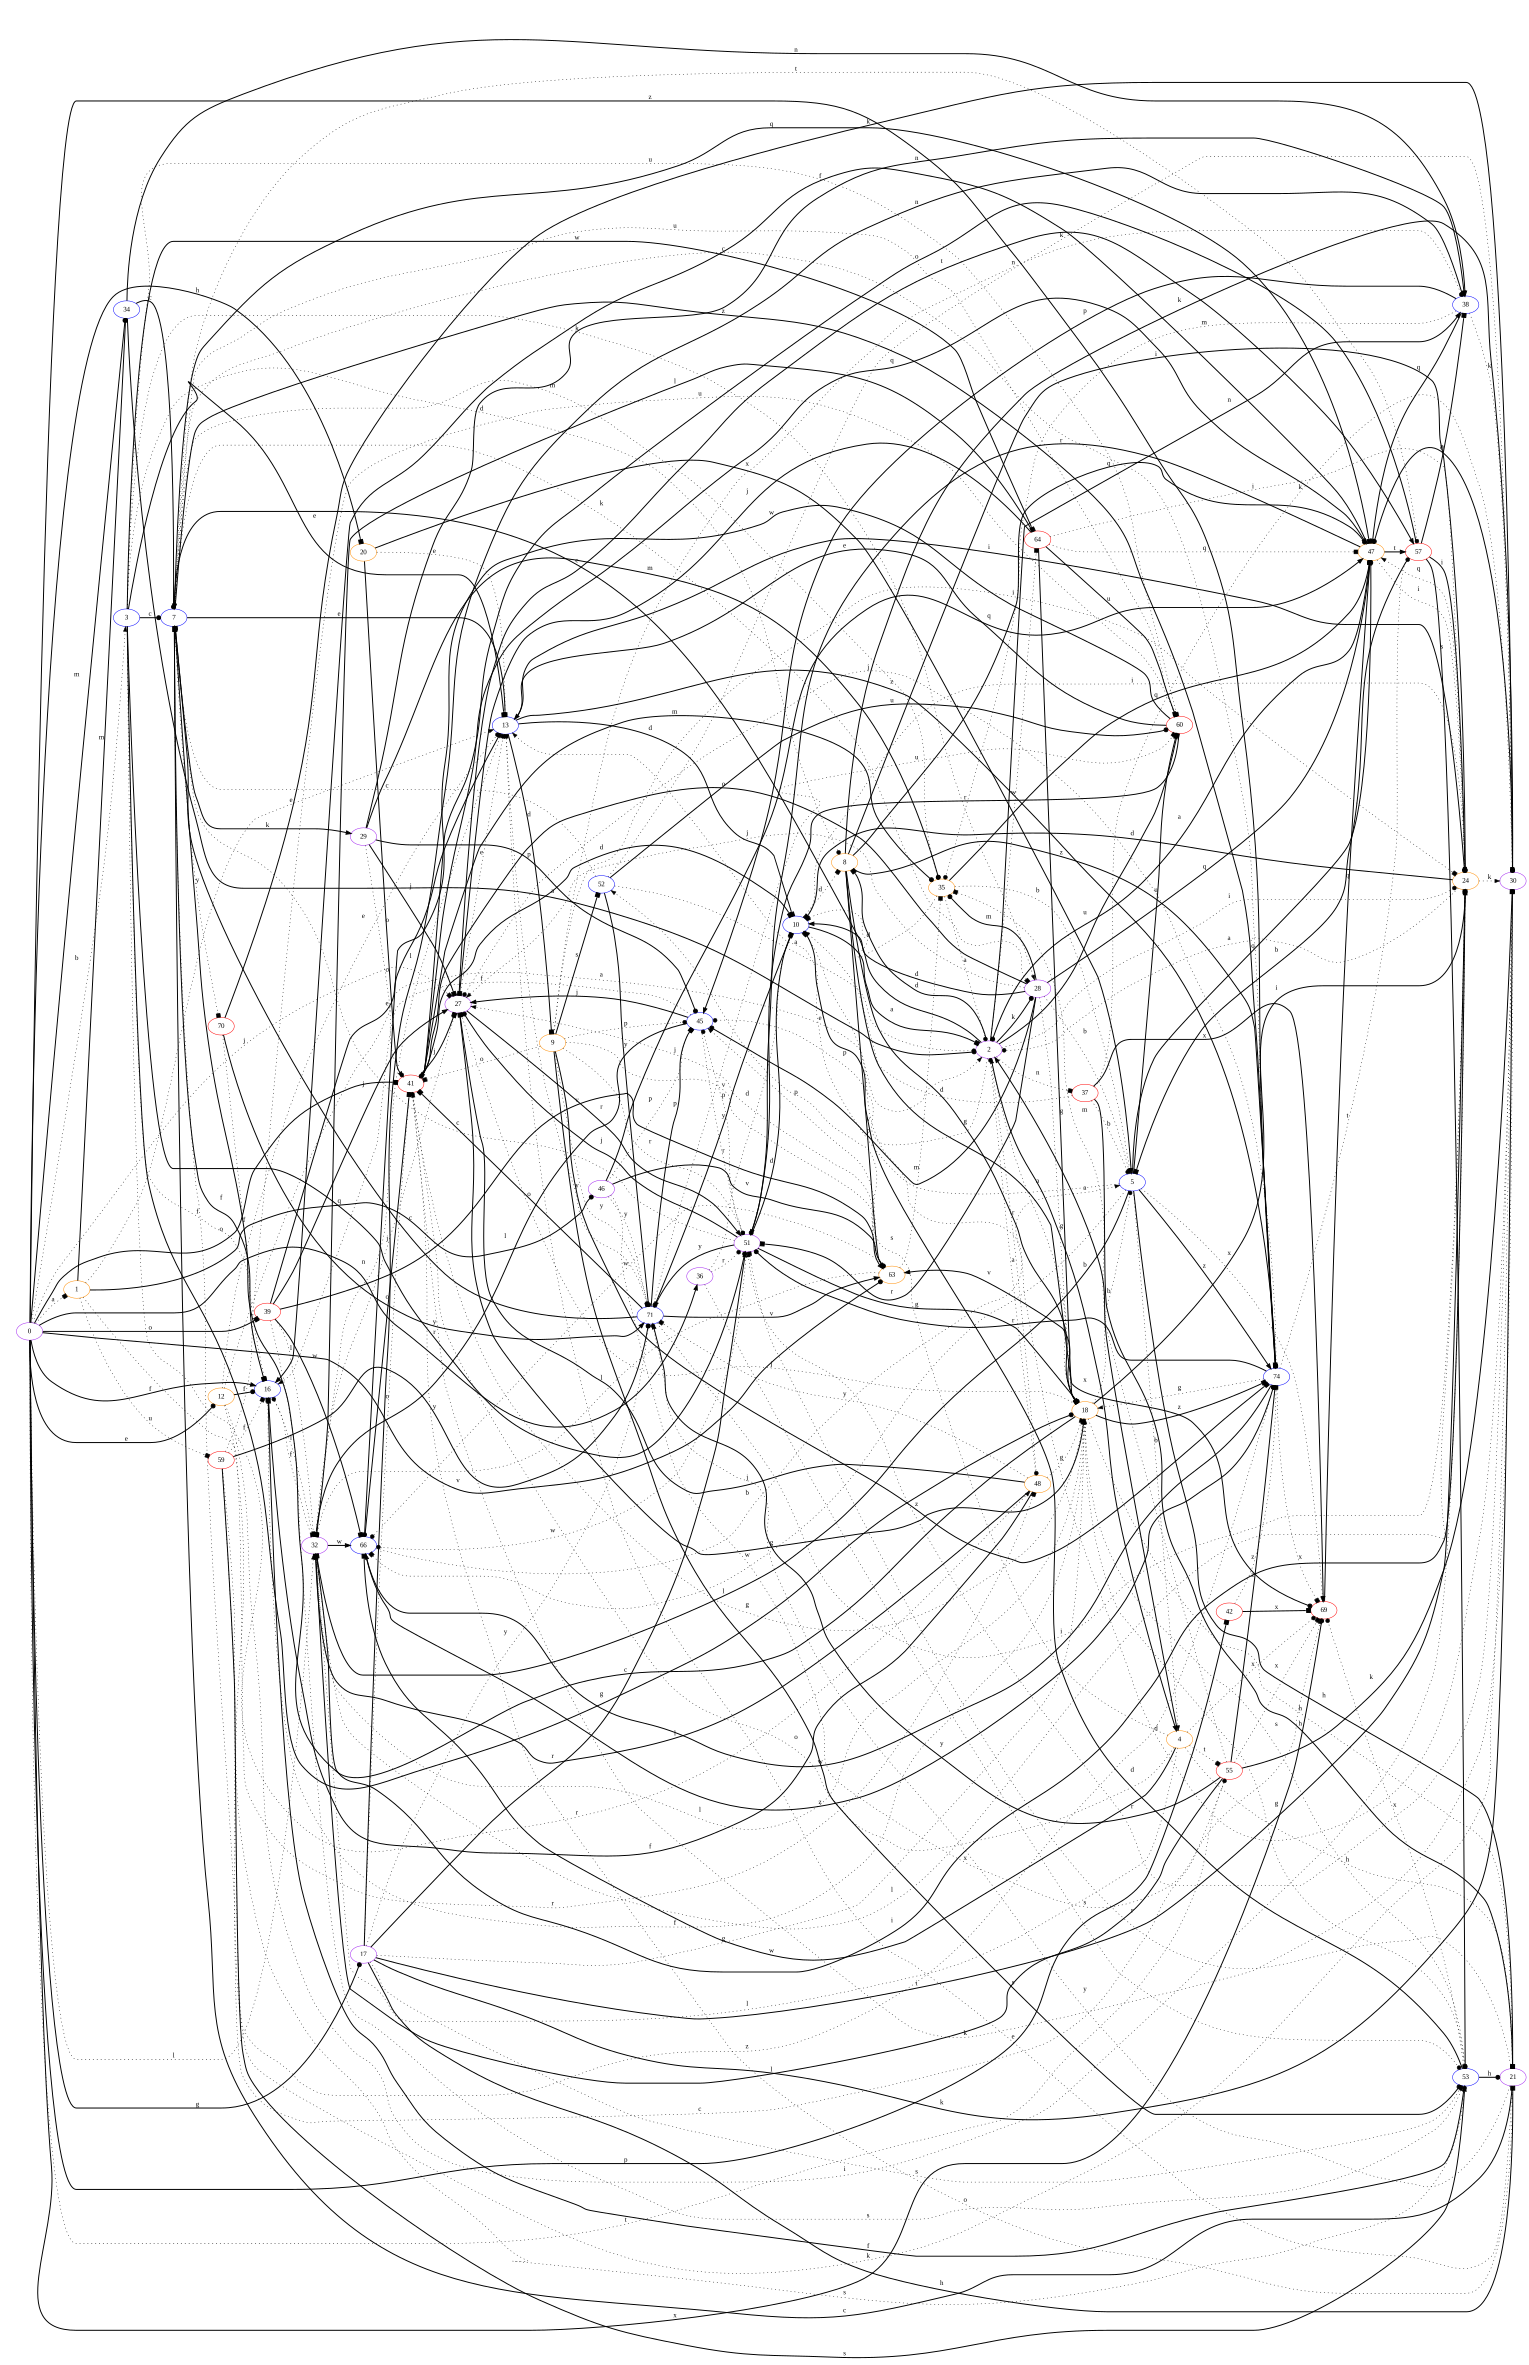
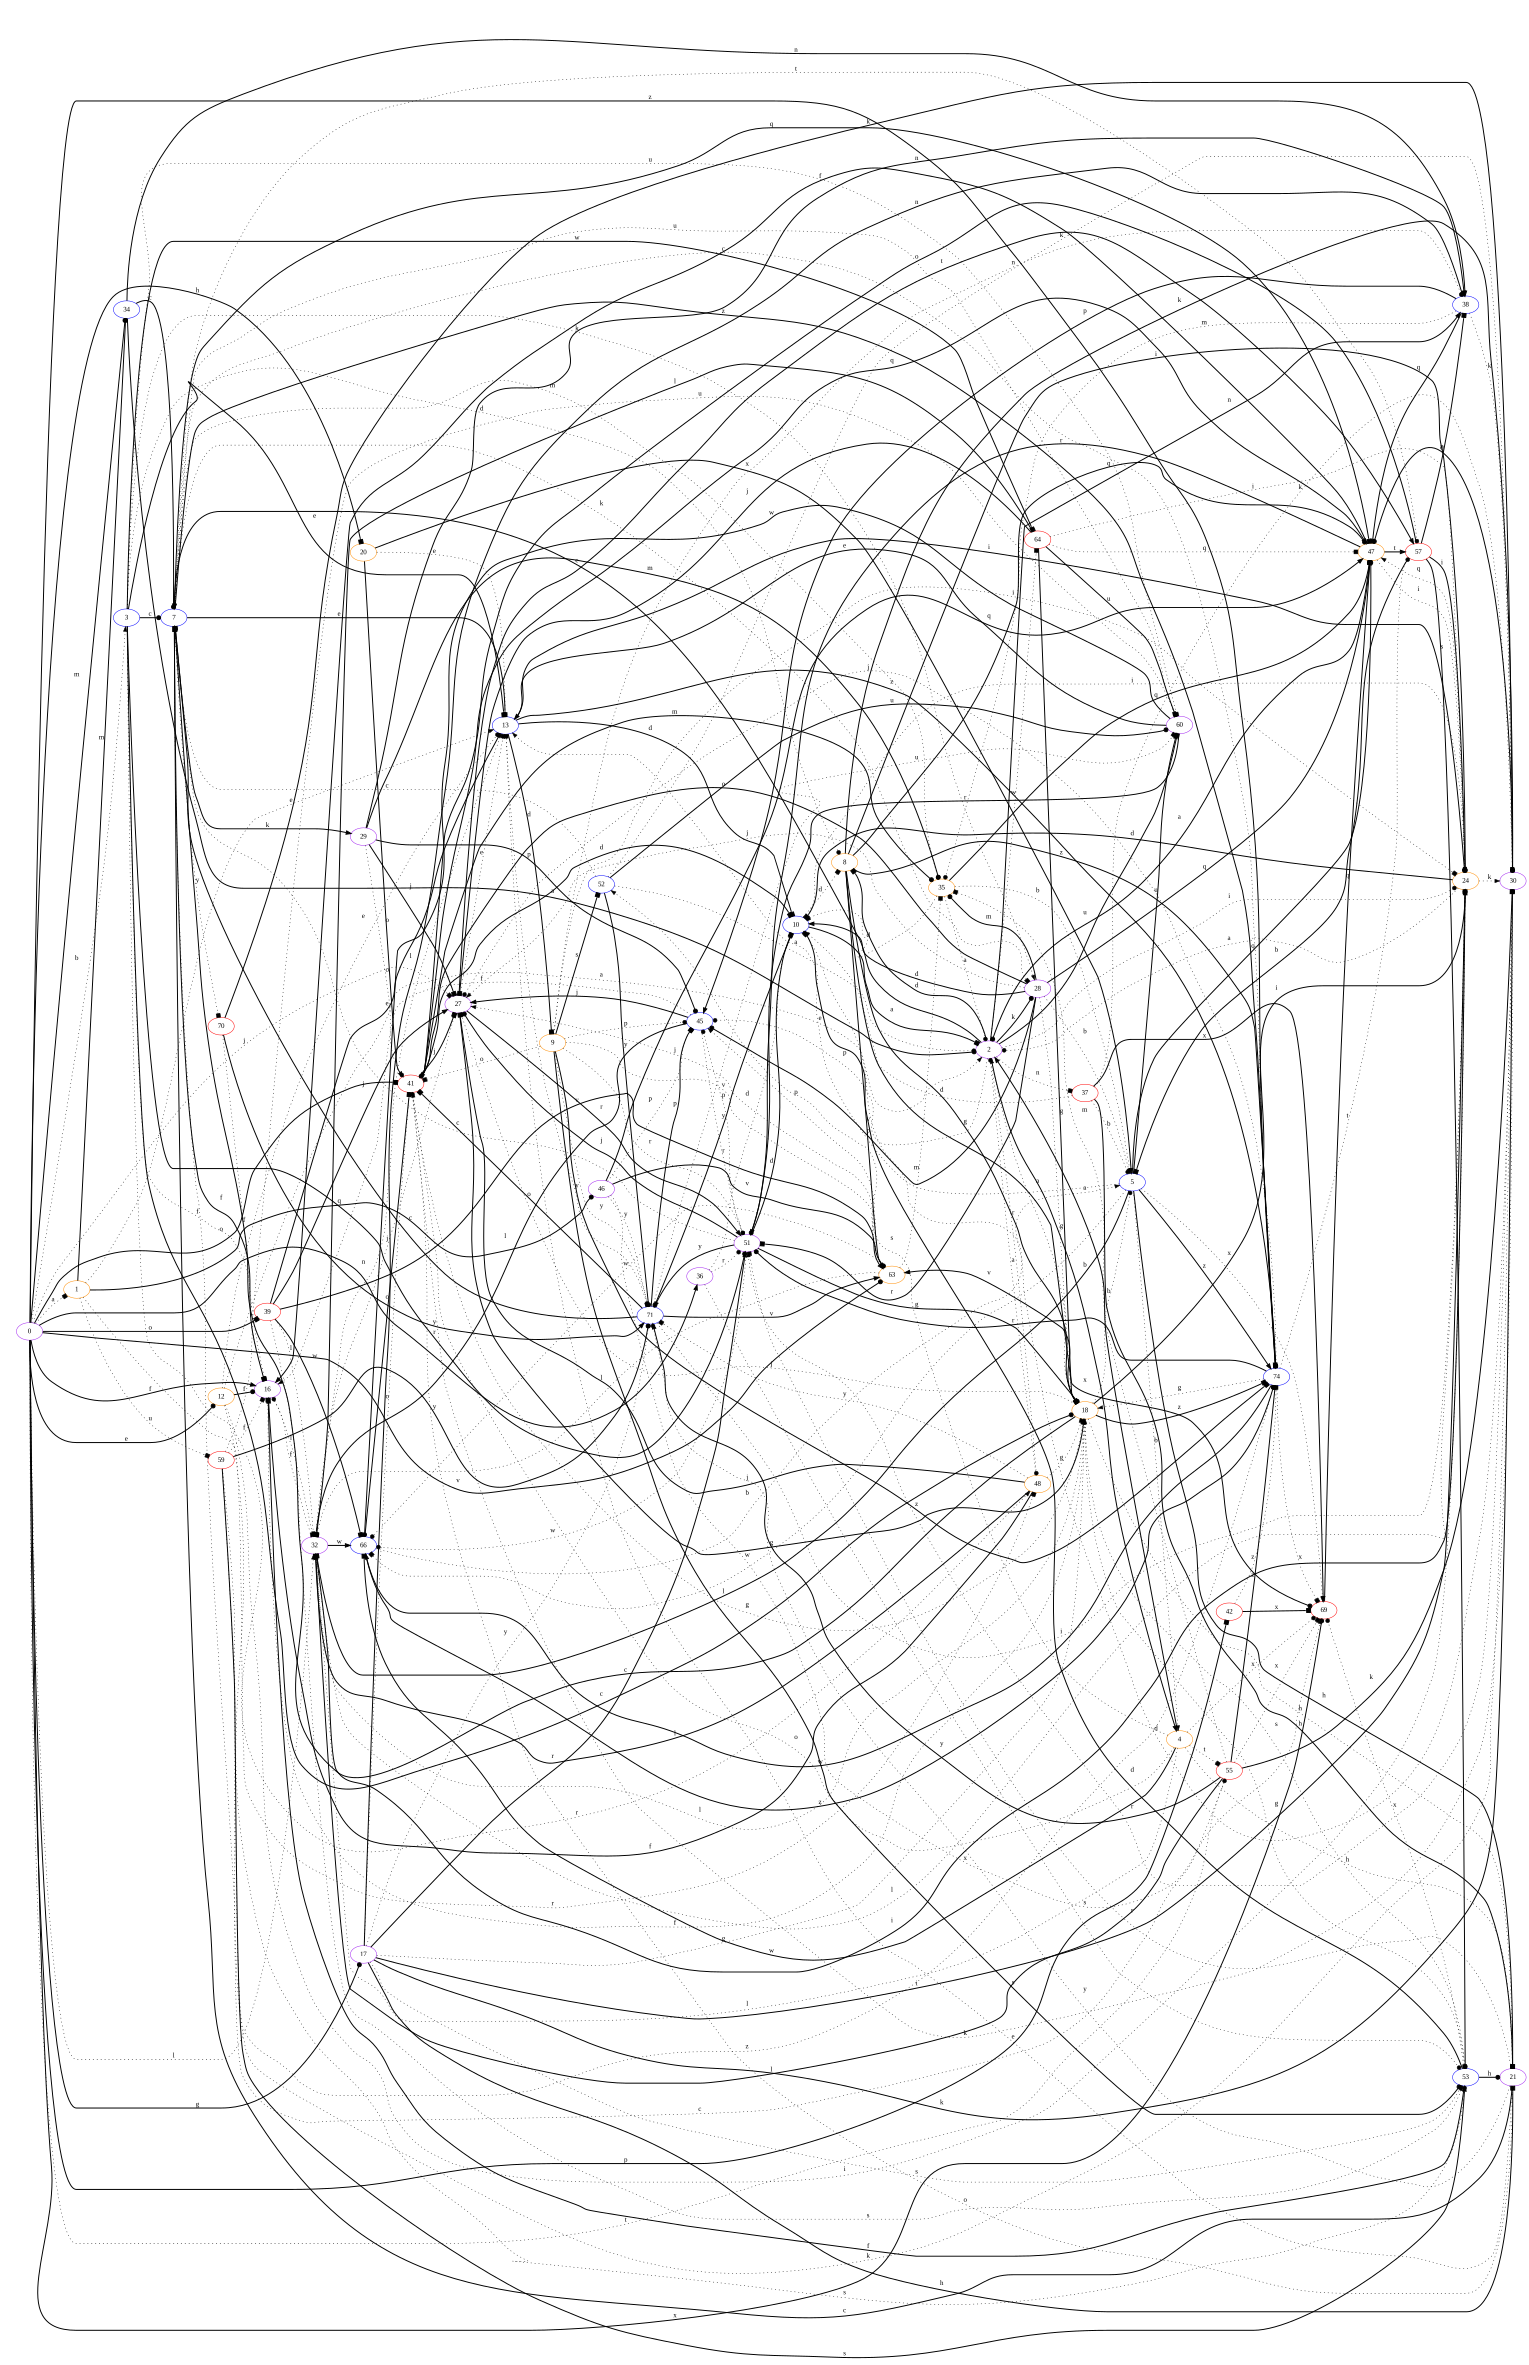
node "60": color red -> purple
node "16": color blue -> purple
edge "3" -> "18": label "g" -> "c"
